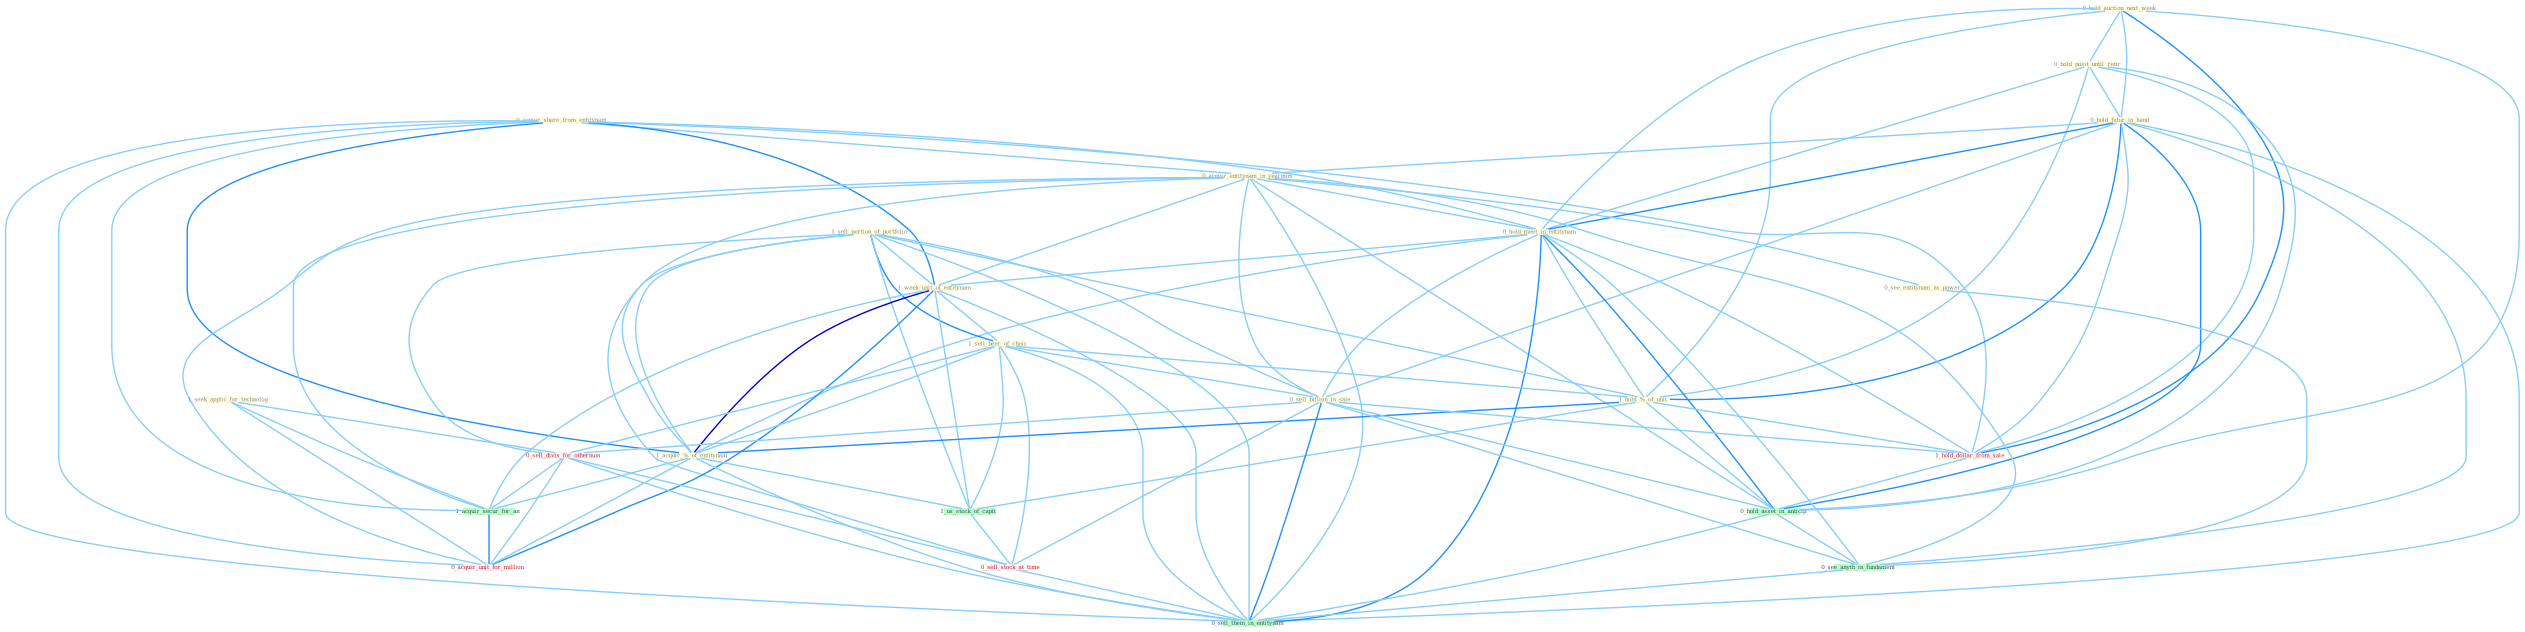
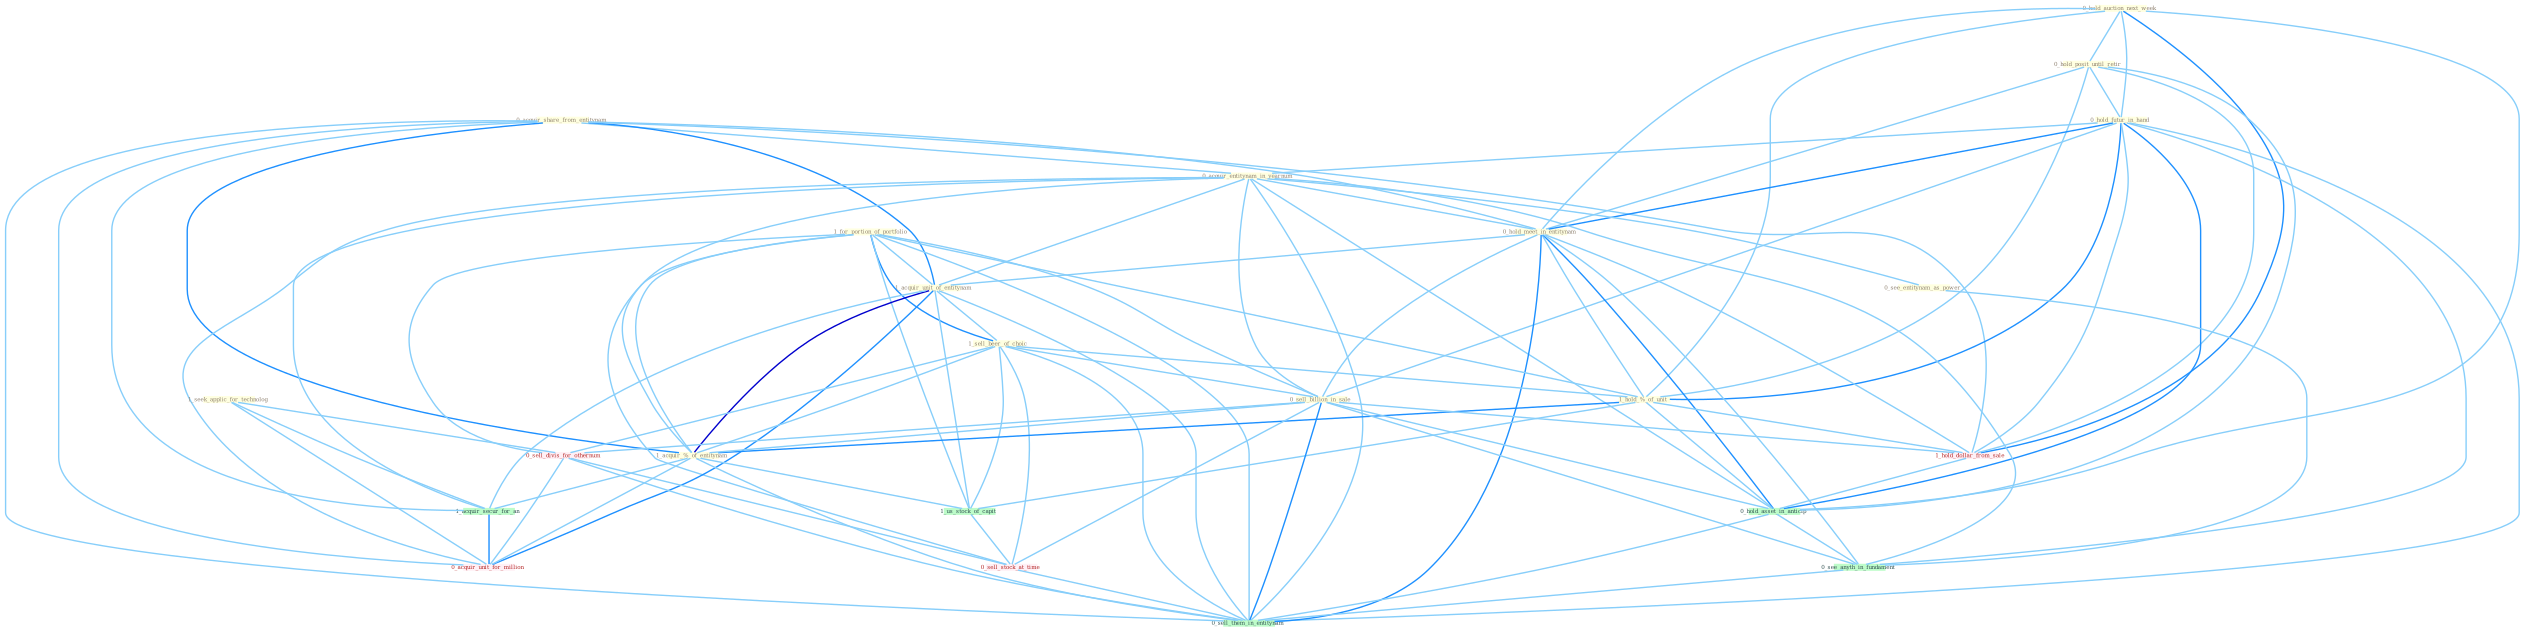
node "1_sell_portion_of_portfolio": label "1_sell_portion_of_portfolio" -> "1_for_portion_of_portfolio"
node "1_week_unit_of_entitynam": label "1_week_unit_of_entitynam" -> "1_acquir_unit_of_entitynam"
edge "0_hold_meet_in_entitynam" -- "1_acquir_%_of_entitynam": now "0_sell_billion_in_sale" -- "1_acquir_%_of_entitynam"
edge "0_sell_divis_for_othernum" -- "1_acquir_secur_for_an": removed
